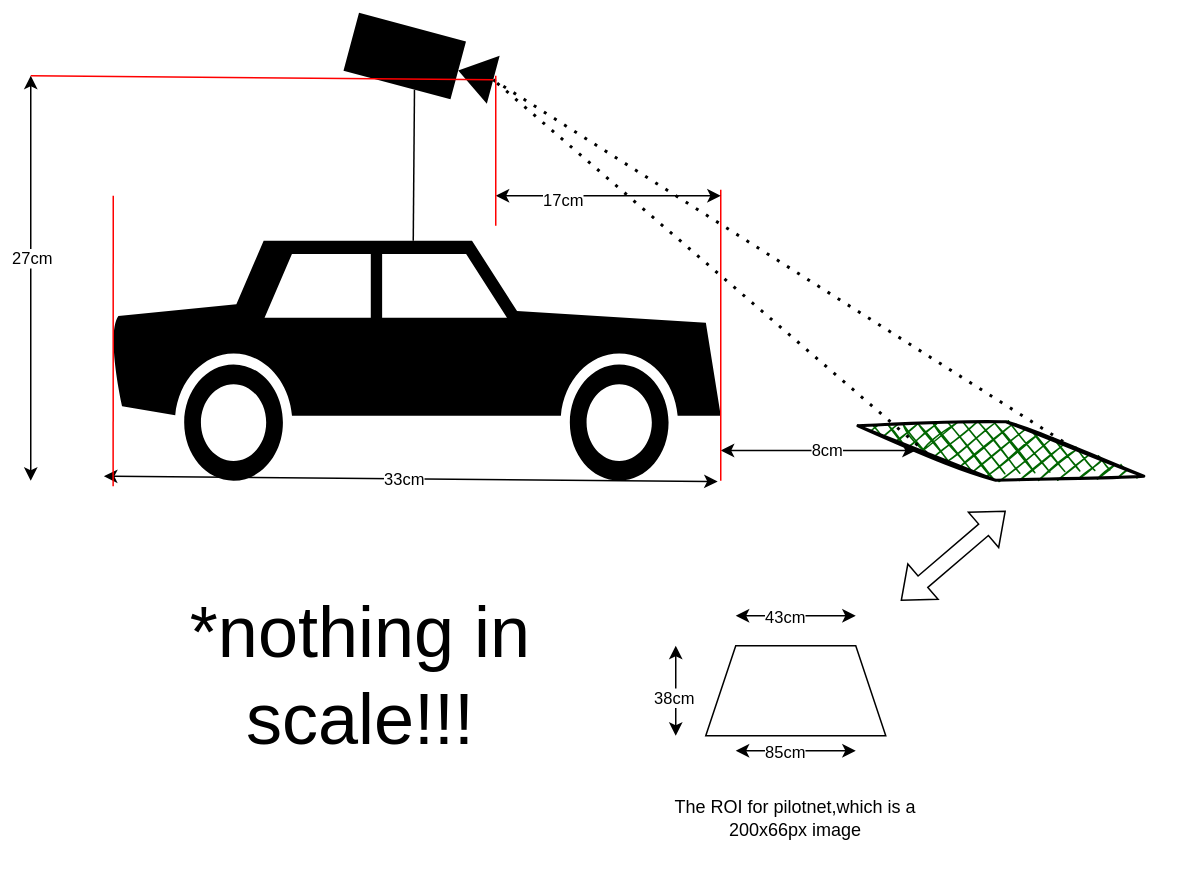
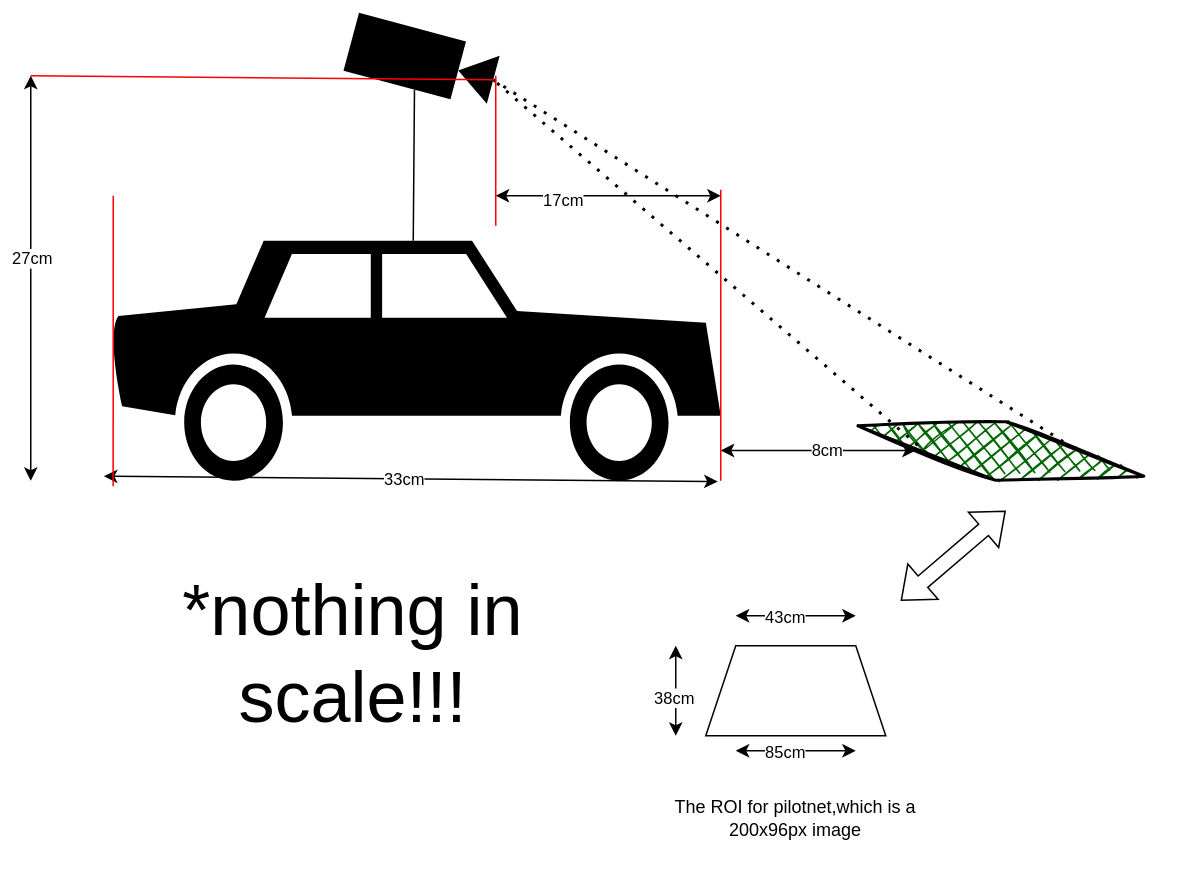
node "*nothing in scale!!!": moved (361, 676) -> (353, 653)
node "The ROI for pilotnet,which is a 200x66px image": label "The ROI for pilotnet,which is a 200x66px image" -> "The ROI for pilotnet,which is a 200x96px image"
